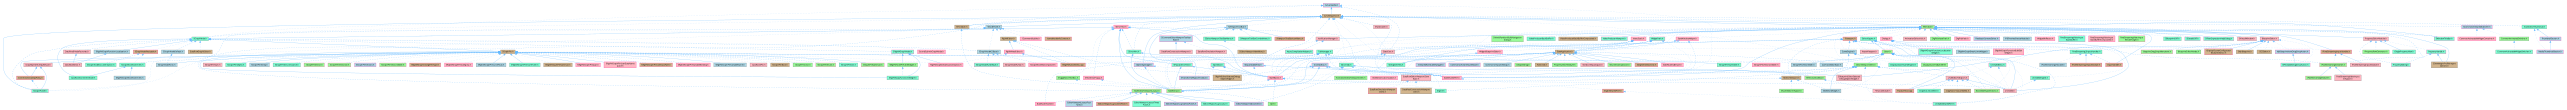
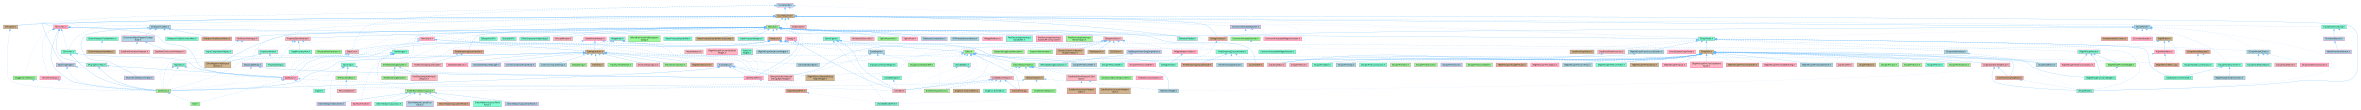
node "SDesignSurface.h": added
node "SRigVMGraphFunctionLocalization Widget.h": label "SRigVMGraphFunctionLocalization Widget.h" -> "SlateCore Widget.h"
